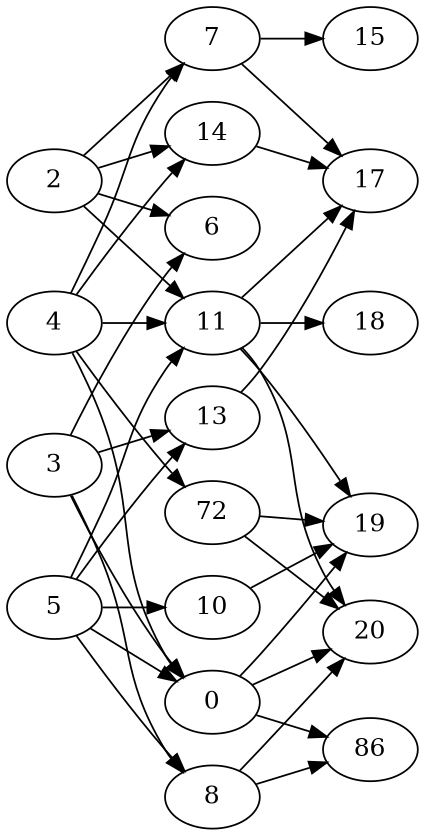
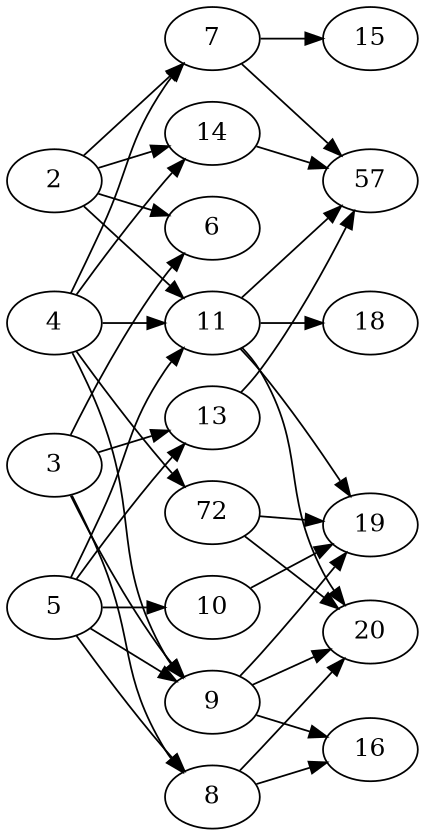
node "17": label "17" -> "57"
node "0": label "0" -> "9"
node "86": label "86" -> "16"
